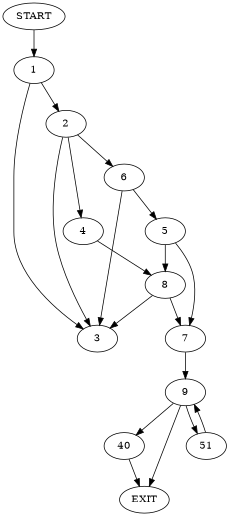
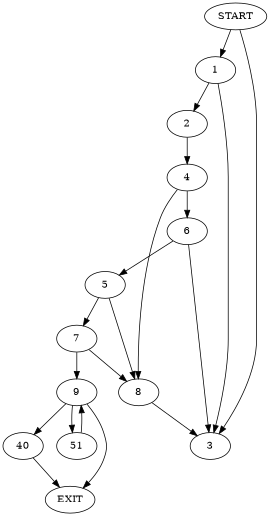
edge "2" -> "6": now "4" -> "6"
edge "2" -> "3": now "START" -> "3"
edge "8" -> "7": reversed
